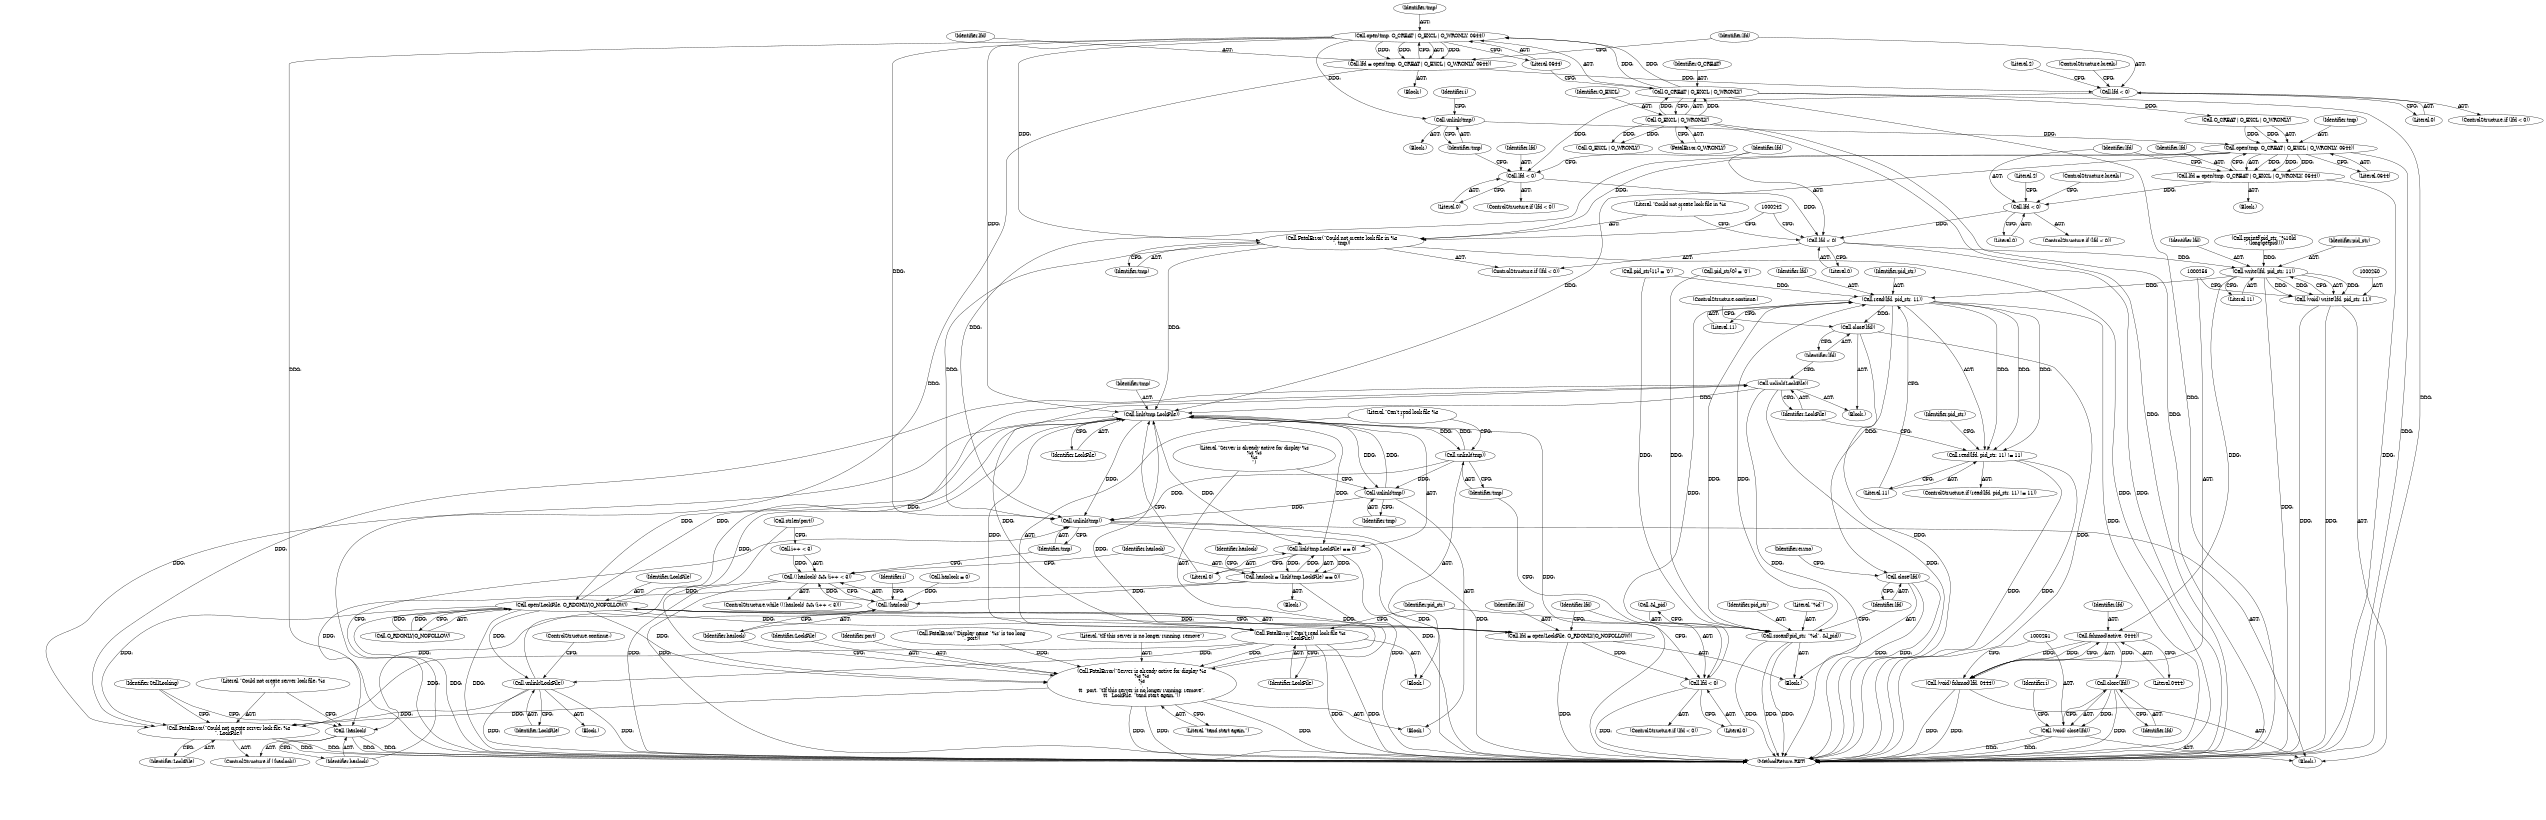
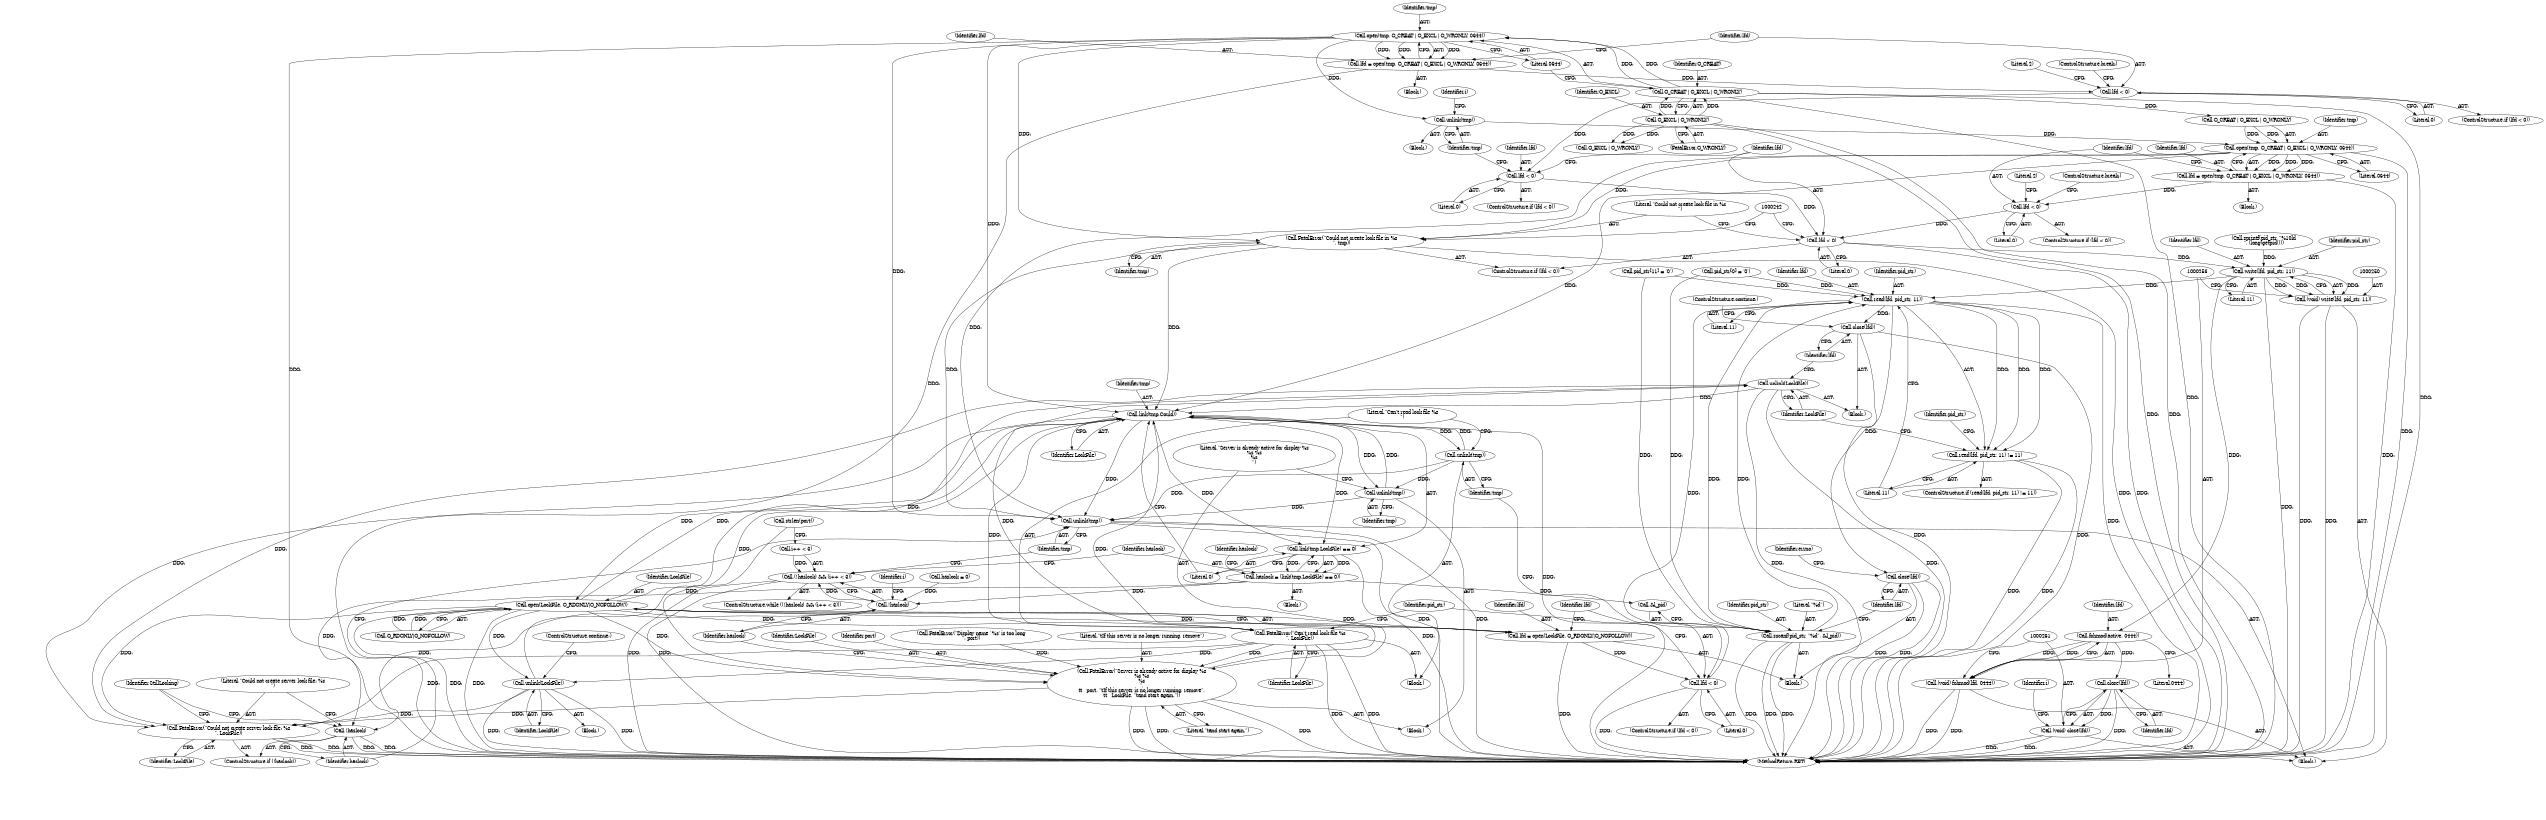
edge "(Call,pid_str[0] = '0')" -> "(Call,read(lfd, pid_str, 11))": added, label "DDG:"
node "(Call,link(tmp,LockFile))": label "(Call,link(tmp,LockFile))" -> "(Call,link(tmp,Could))"
edge "(Call,haslock = (link(tmp,LockFile) == 0))" -> "(Call,link(tmp,LockFile) == 0)": label "DDG: " -> "CFG: "
edge "(Literal,0444)" -> "(Call,fchmod(active, 0444))": removed, label "AST:"
edge "(Call,haslock = (link(tmp,LockFile) == 0))" -> "(MethodReturn,RET)": now "(Call,haslock = (link(tmp,LockFile) == 0))" -> "(Call,&l_pid)"
